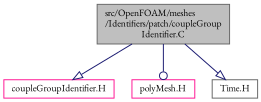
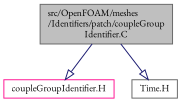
node "polyMesh.H": removed
